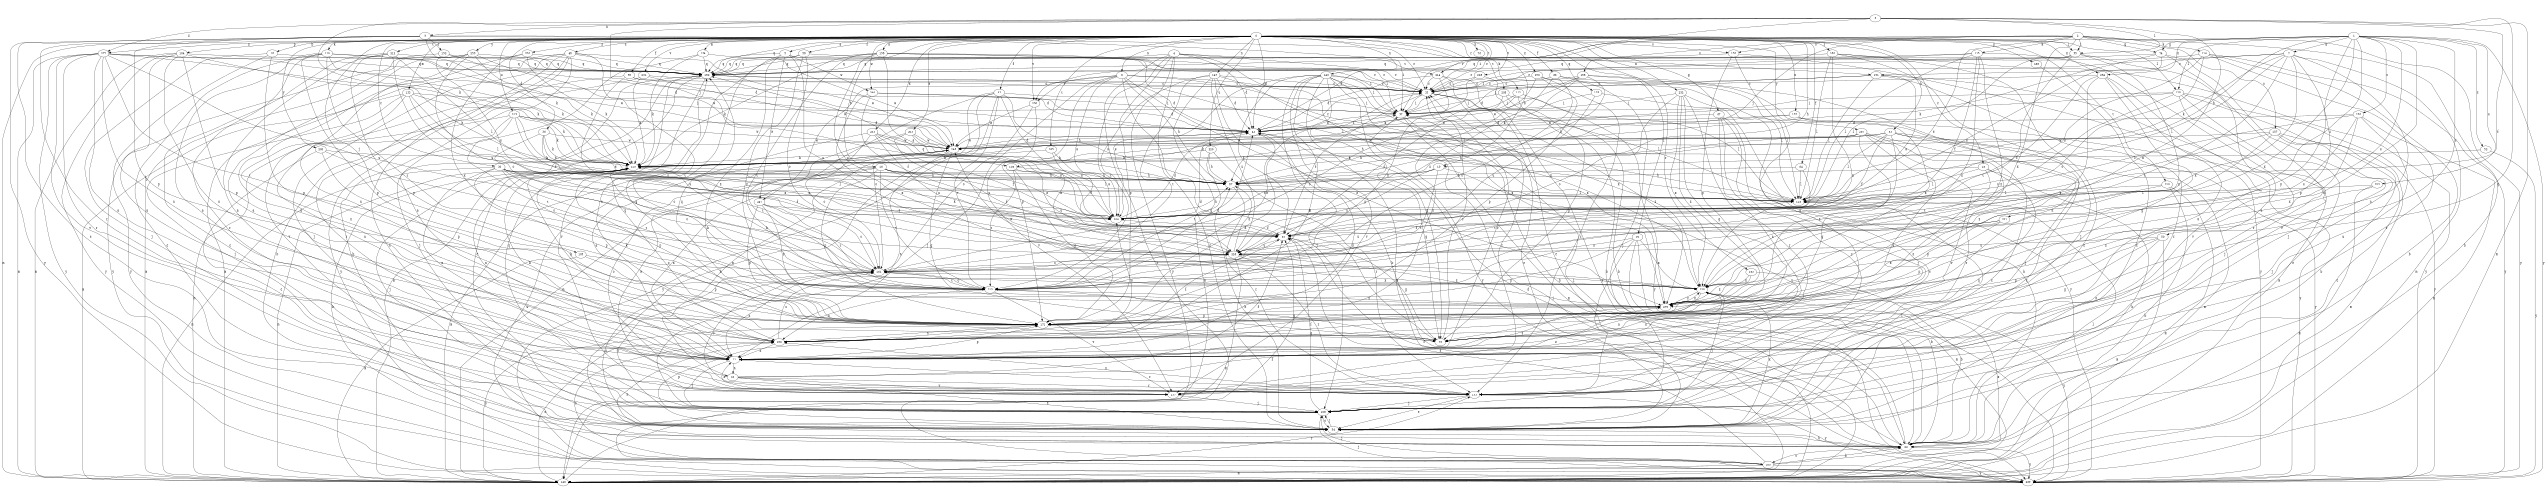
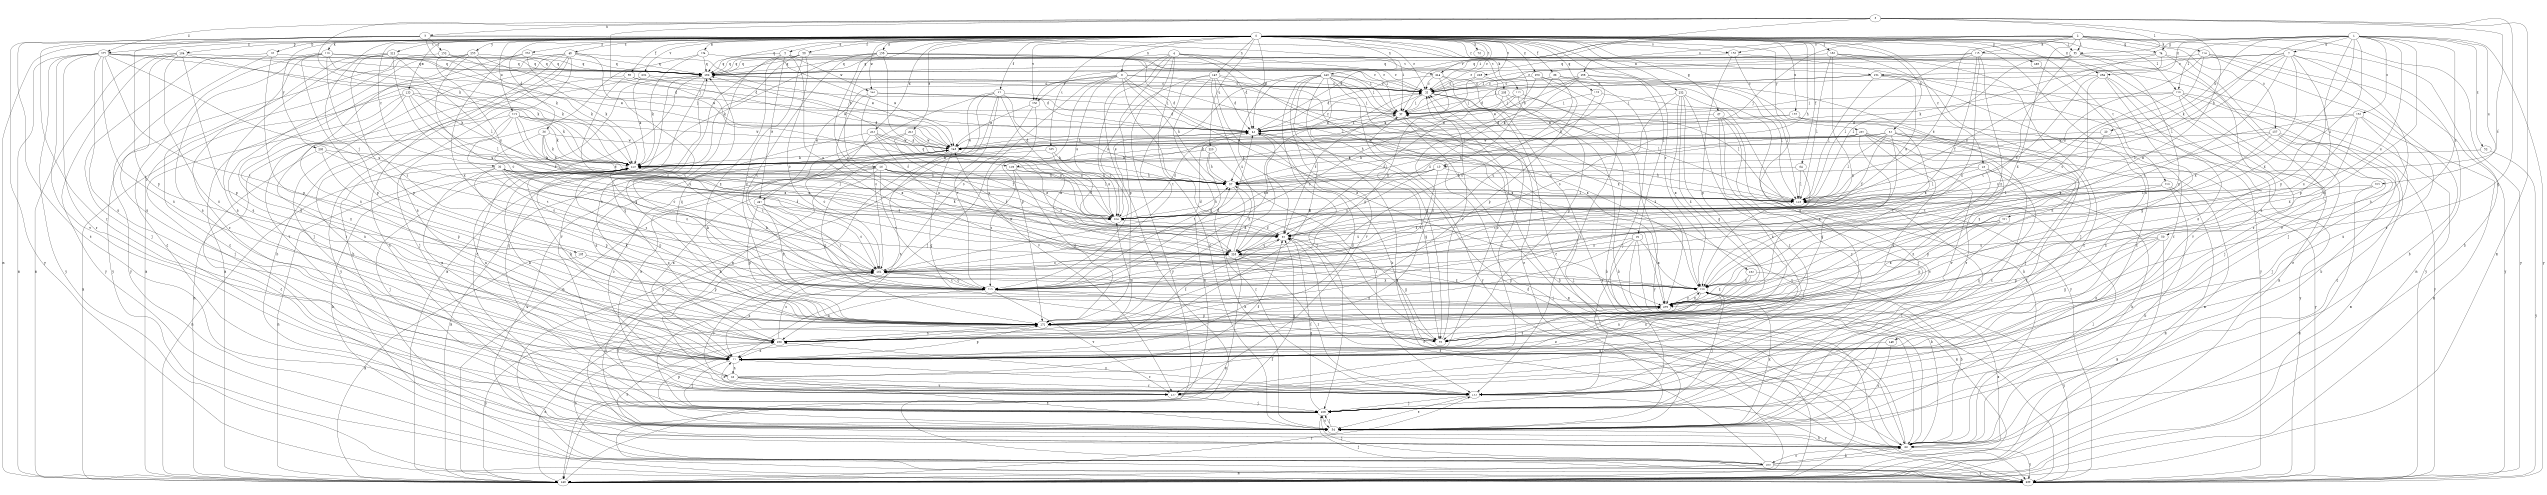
node "20": added
edge "182" -> "140": now "58" -> "140"
node "148": added
